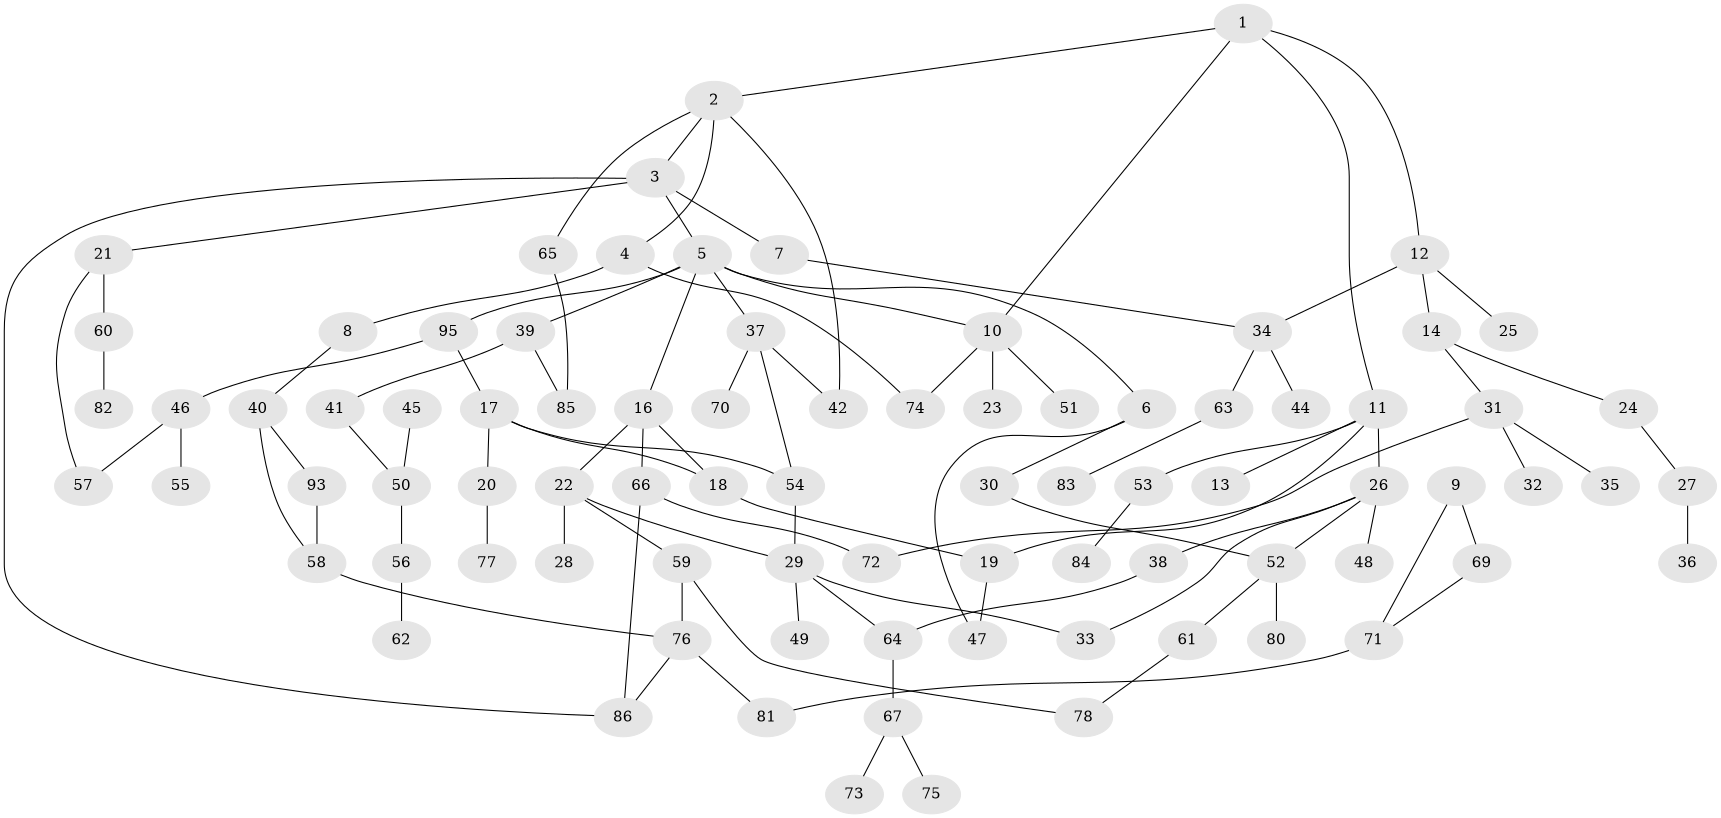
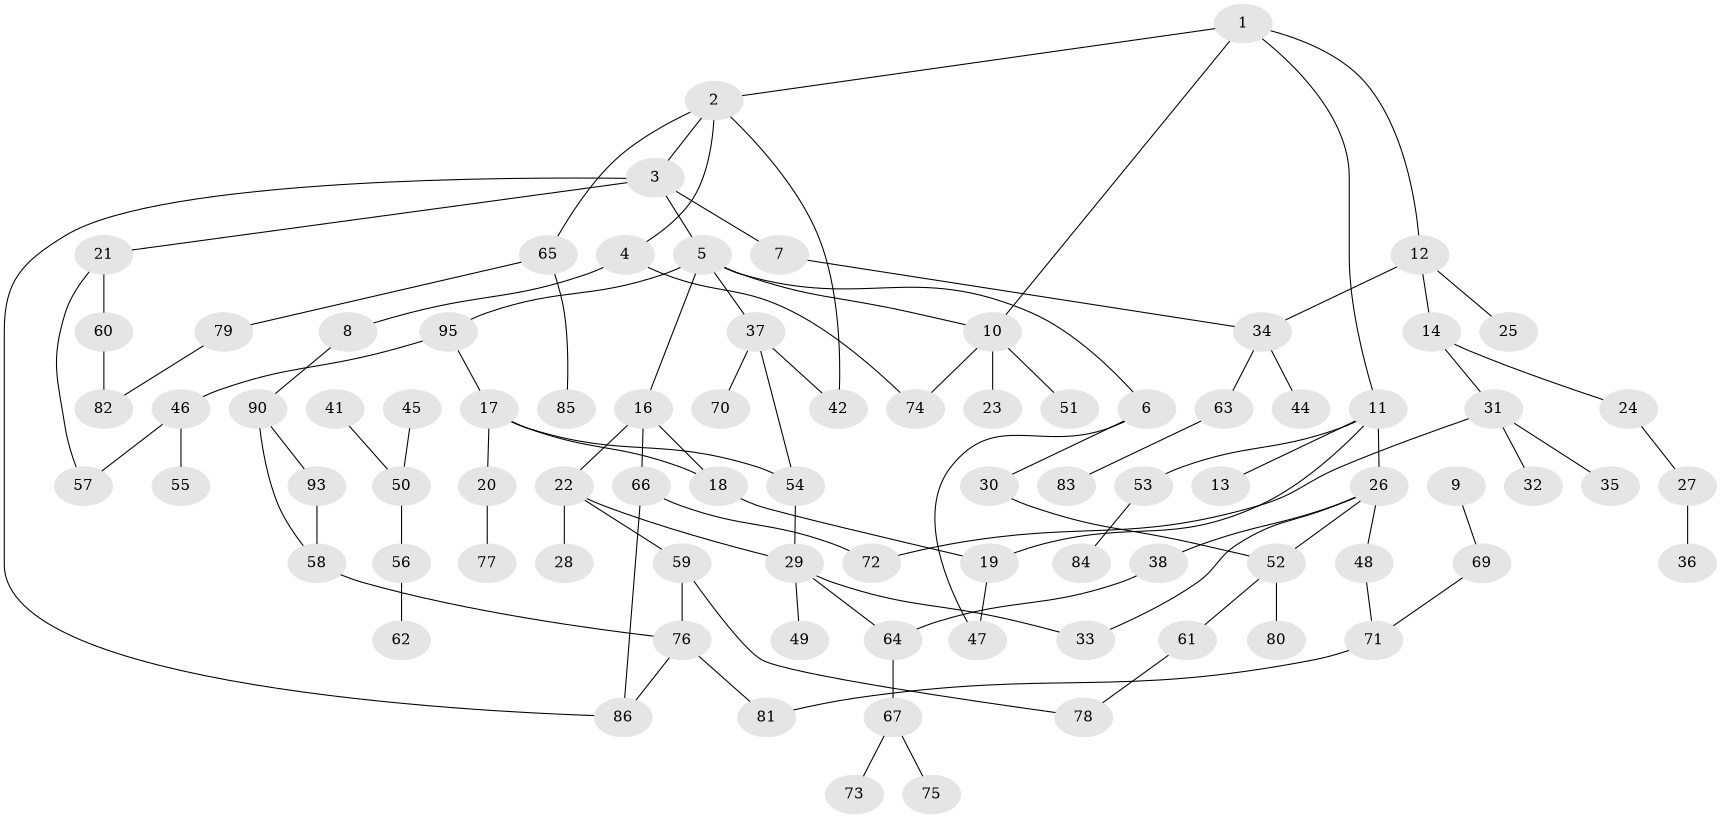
node "79": added
node "39": removed
node "40": label "40" -> "90"
edge "9" -- "71": now "48" -- "71"
